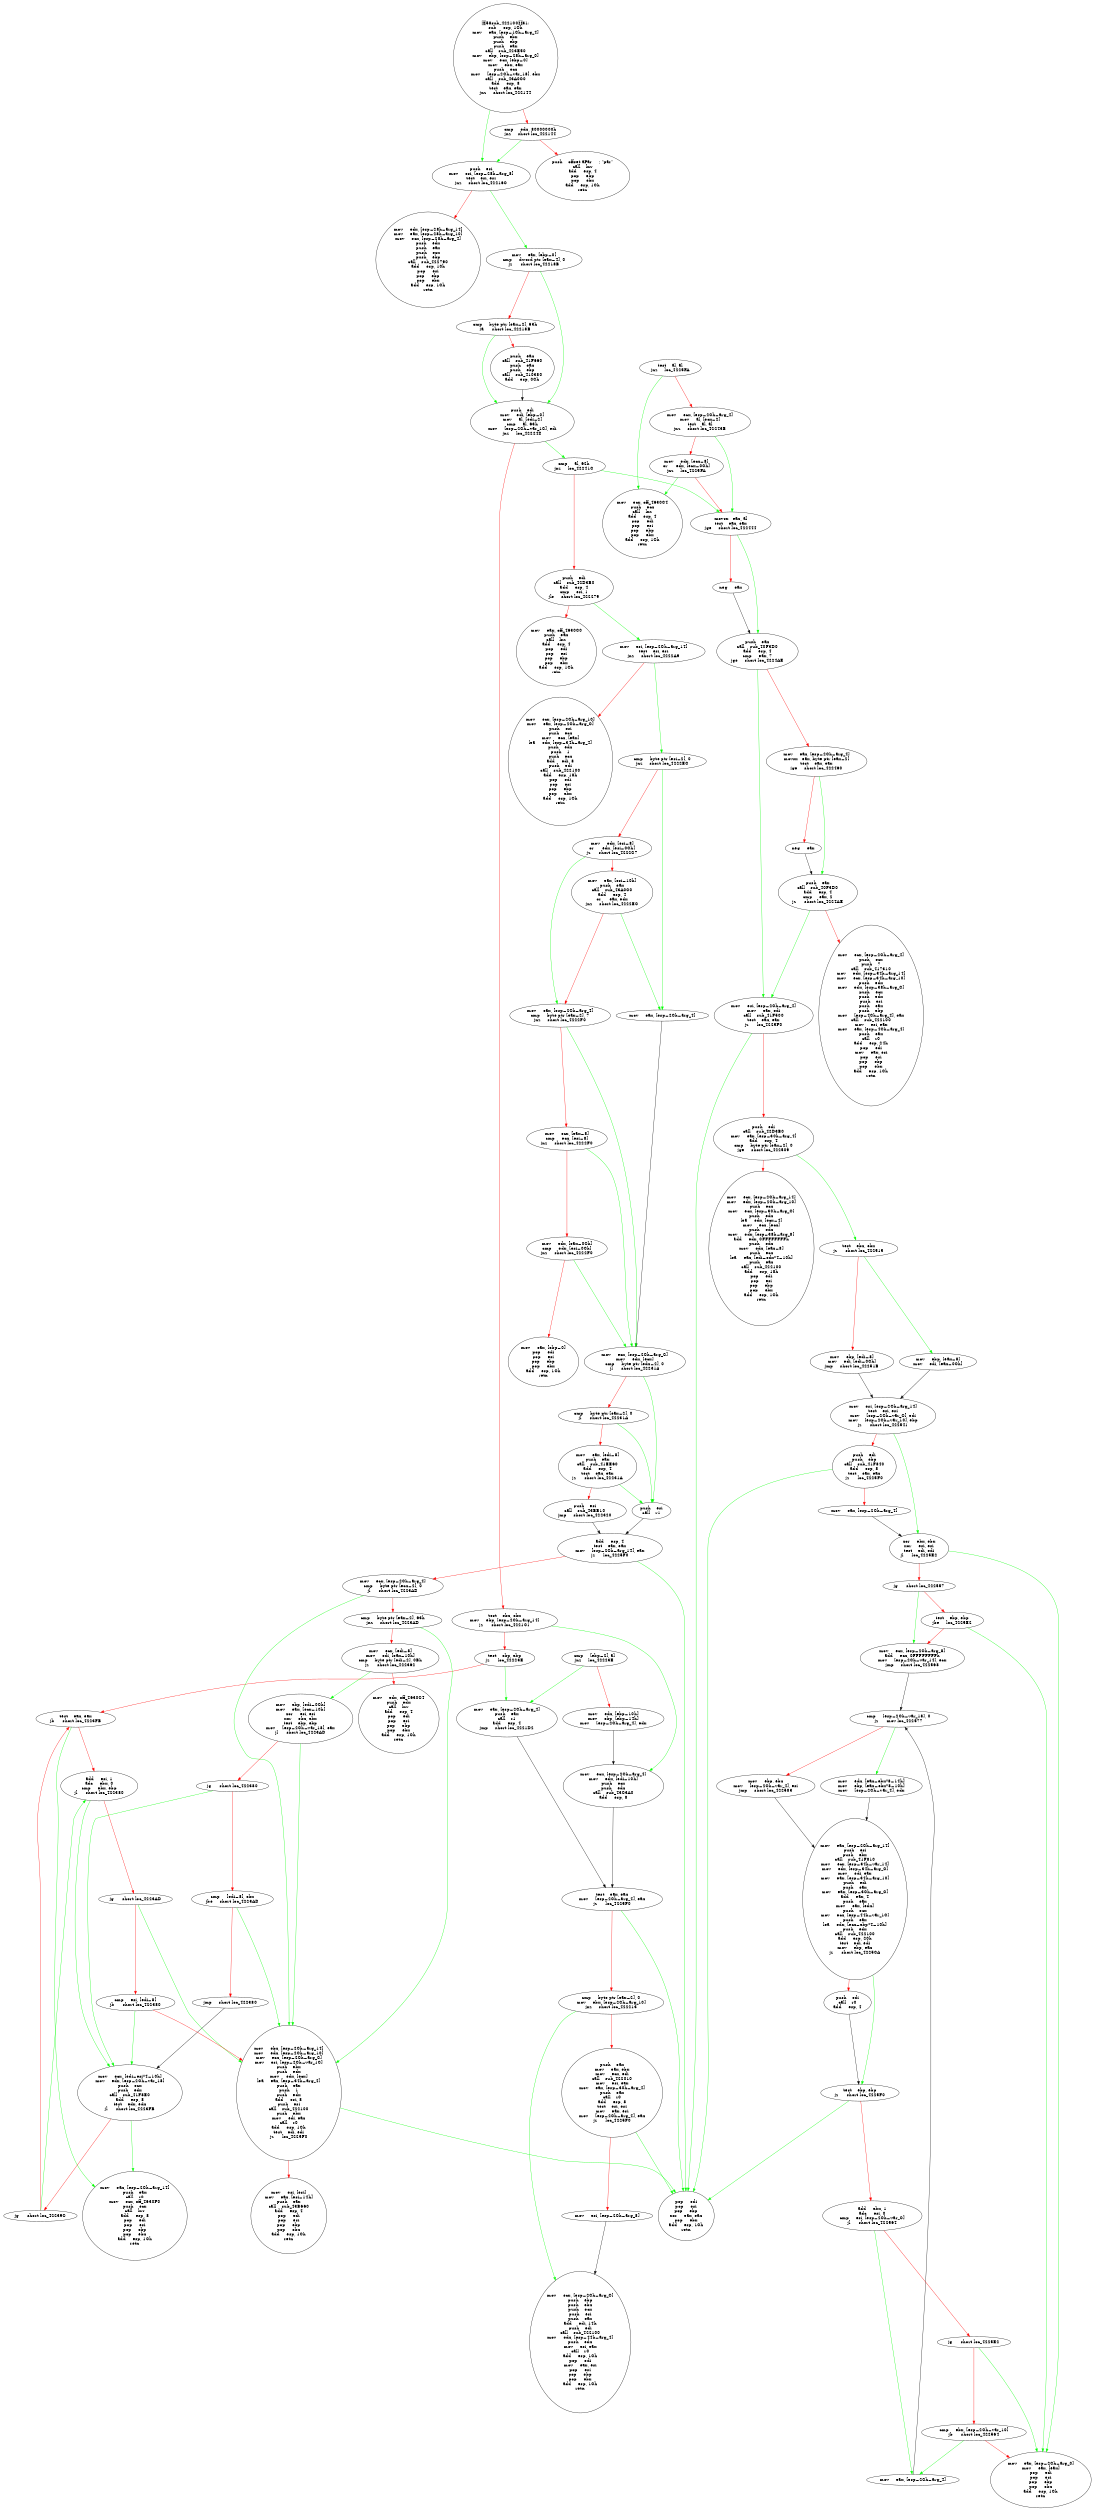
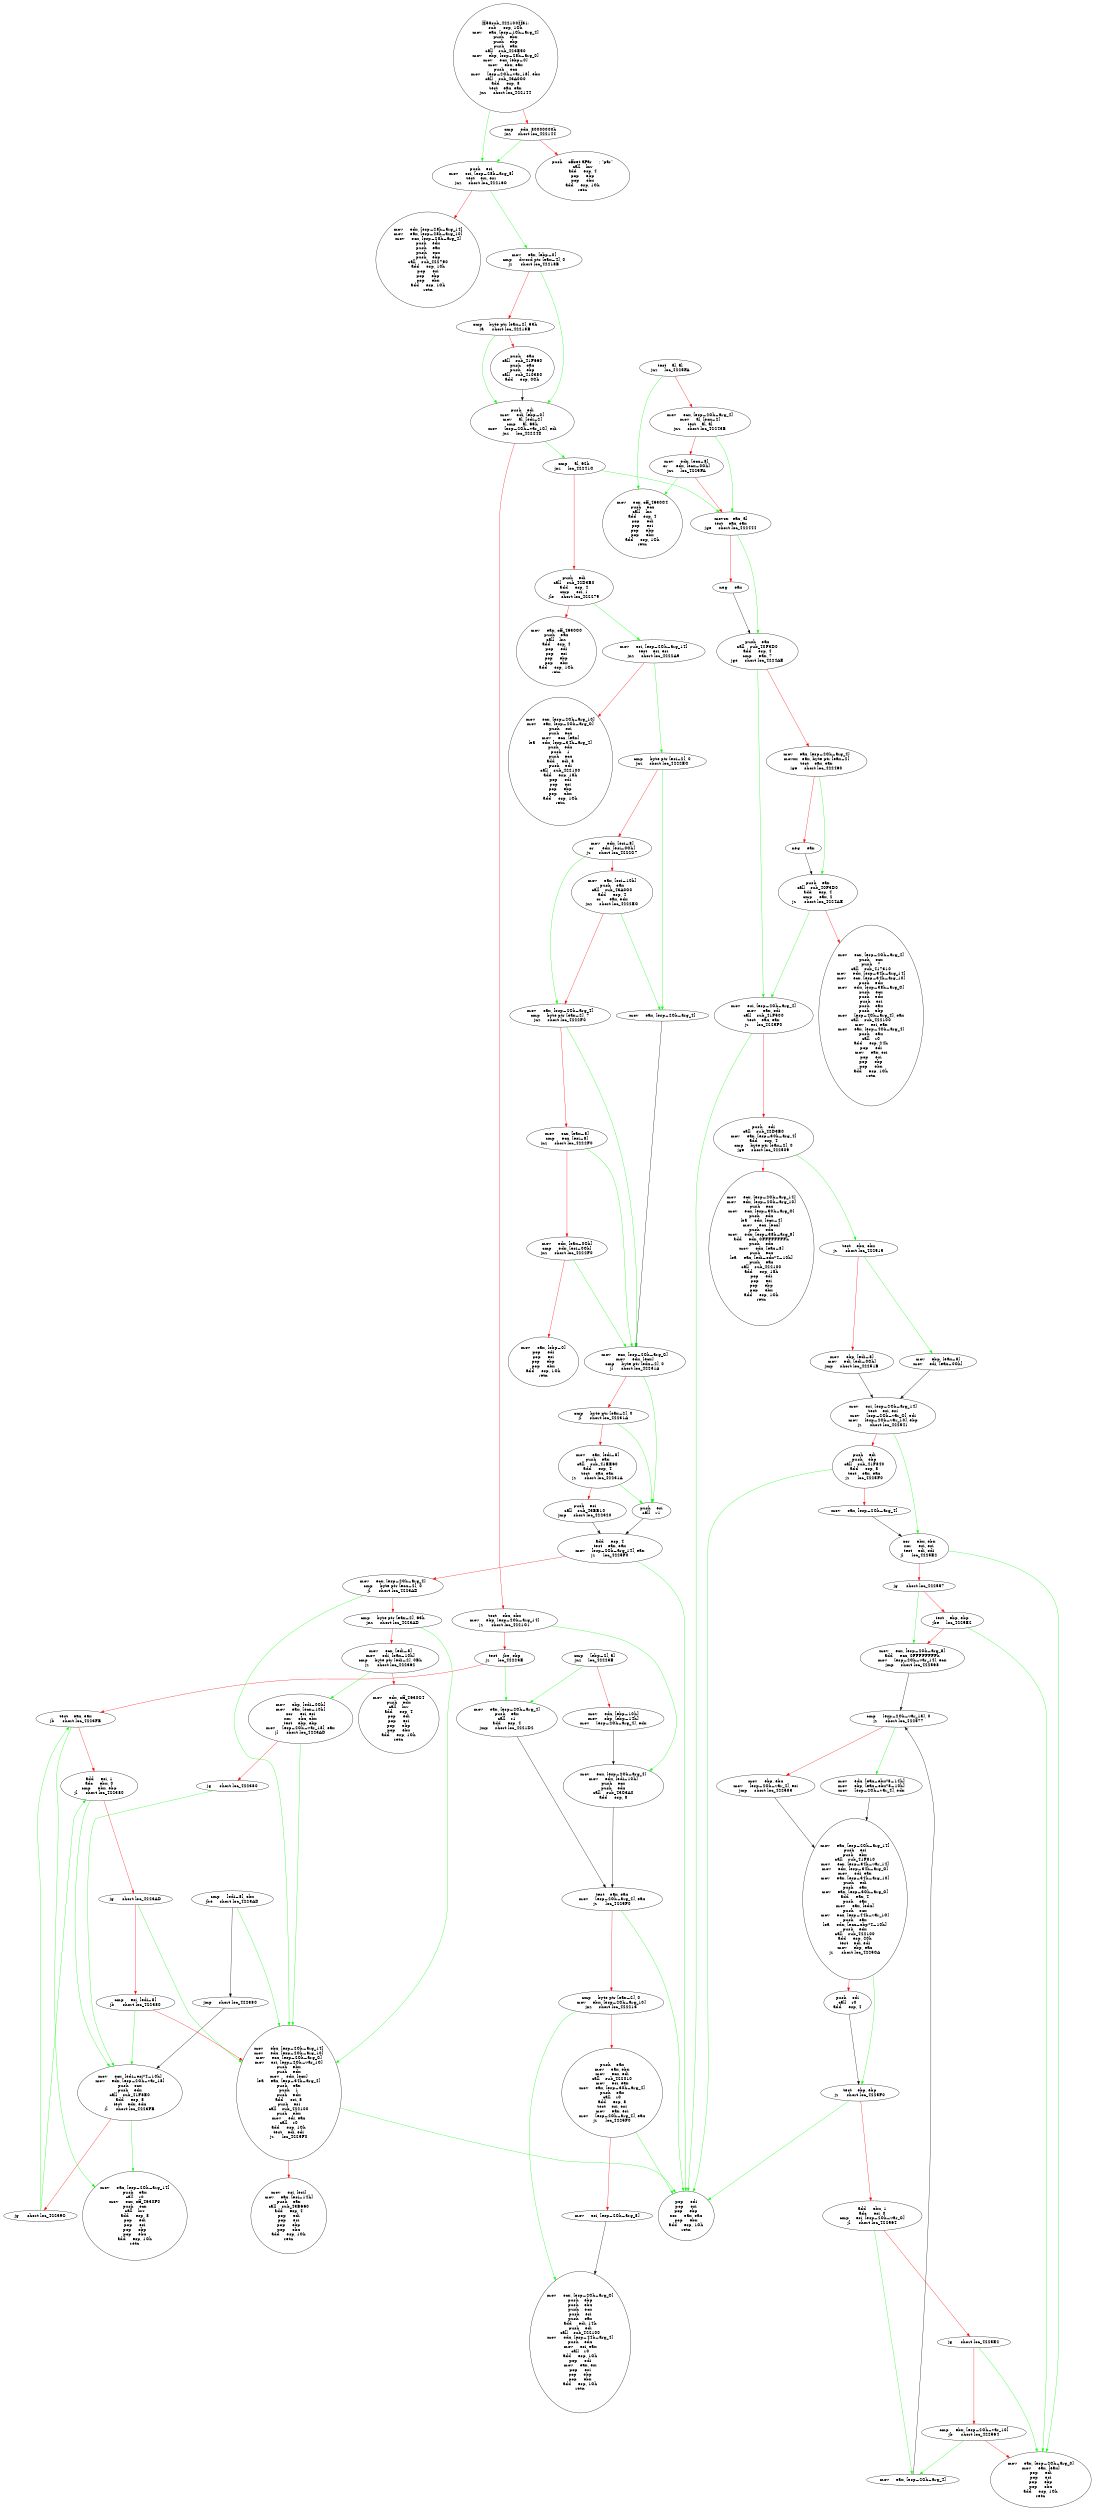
node "test    ebp, ebp jz      loc_42223E": label "test    ebp, ebp jz      loc_42223E" -> "test    jbe, ebp jz      loc_42223E"
node "cmp     [esp+2Ch+var_18], 0 jz      mov loc_422577": label "cmp     [esp+2Ch+var_18], 0 jz      mov loc_422577" -> "cmp     [esp+2Ch+var_18], 0 jz      short loc_422577"
edge "jg      short loc_422380" -> "cmp     [edi+8], ebx jbe     short loc_4223AD": removed
edge "cmp     [edi+8], ebx jbe     short loc_4223AD" -> "jmp     short loc_422380": color red -> black
edge "jg      short loc_42239C" -> "test    eax, eax jb      short loc_4223FB": color red -> green
